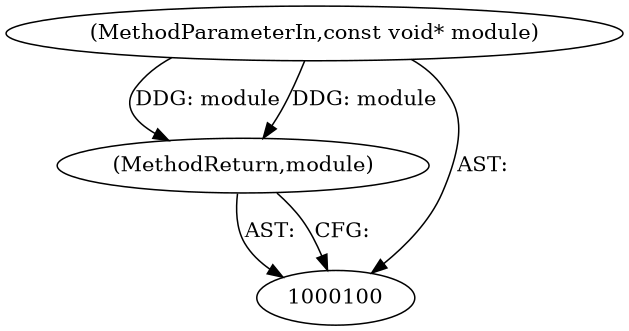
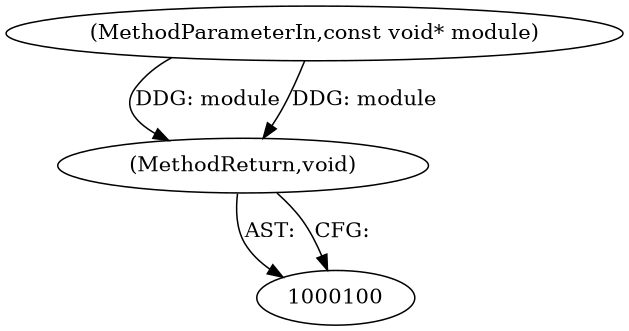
edge "(MethodParameterIn,const void* module)" -> "1000100": removed, label "AST:"
node "(MethodReturn,module)": label "(MethodReturn,module)" -> "(MethodReturn,void)"
